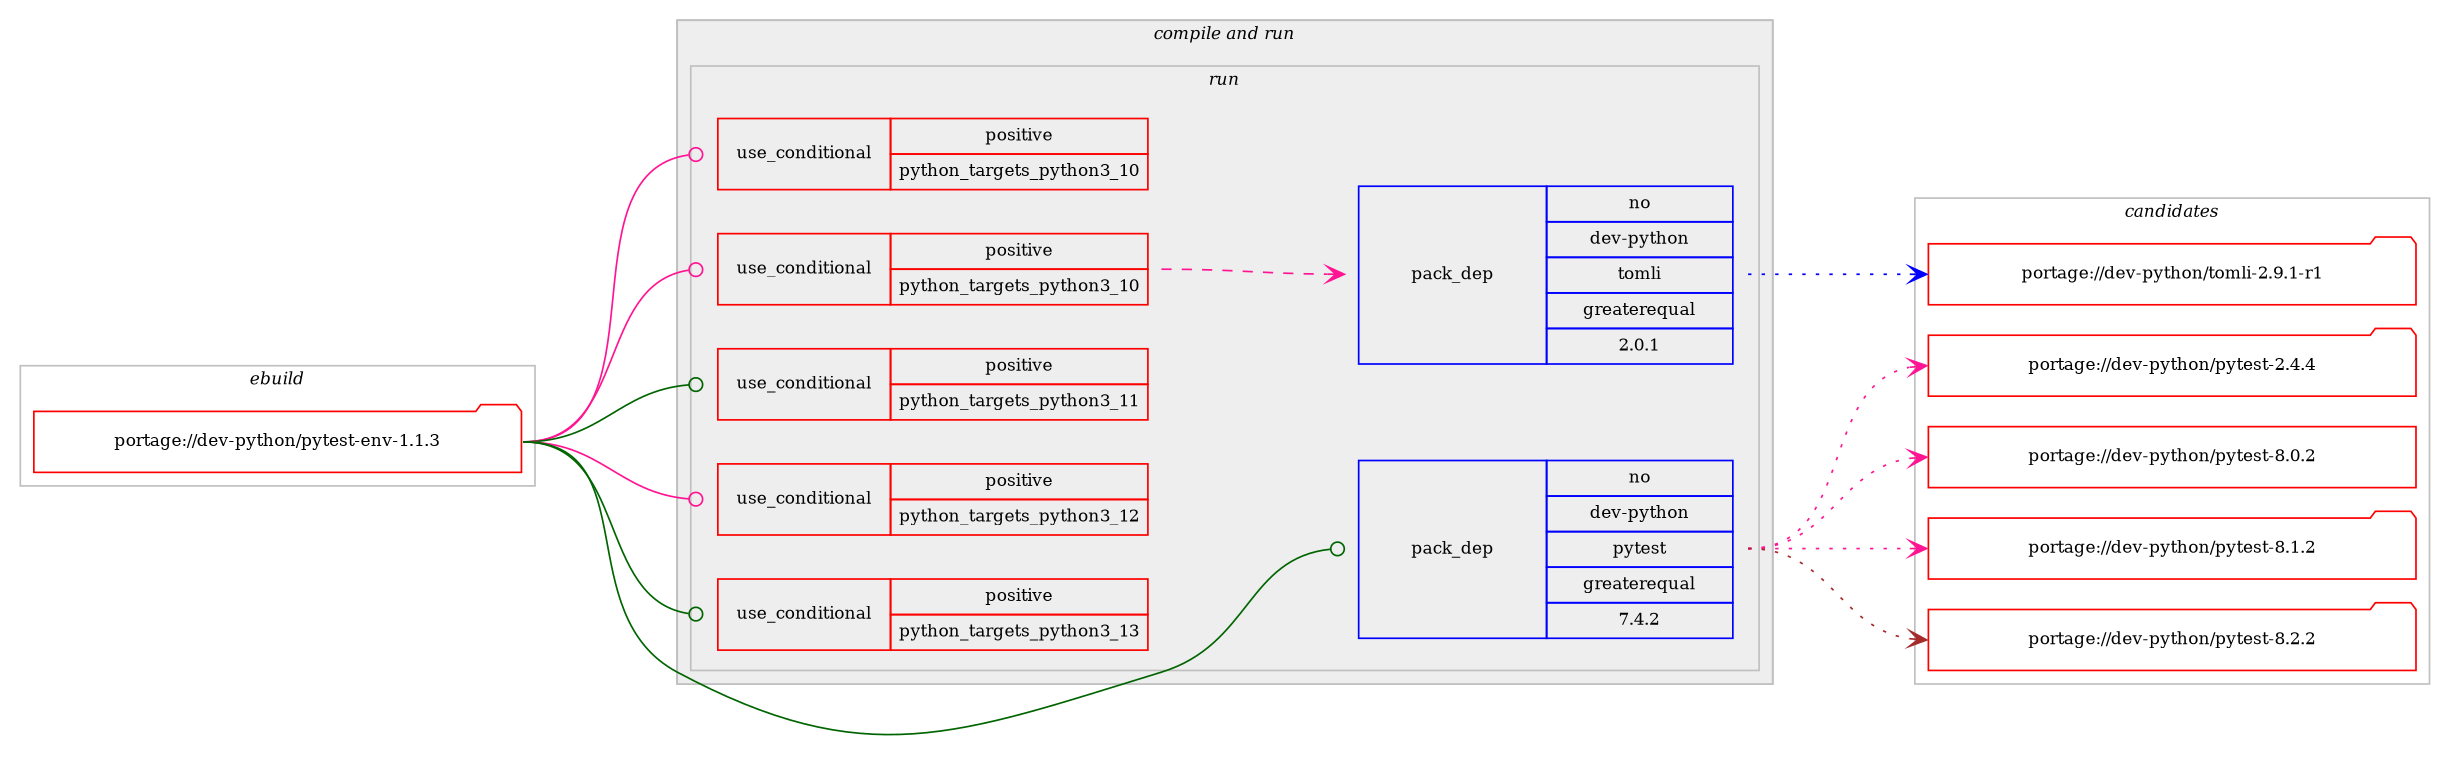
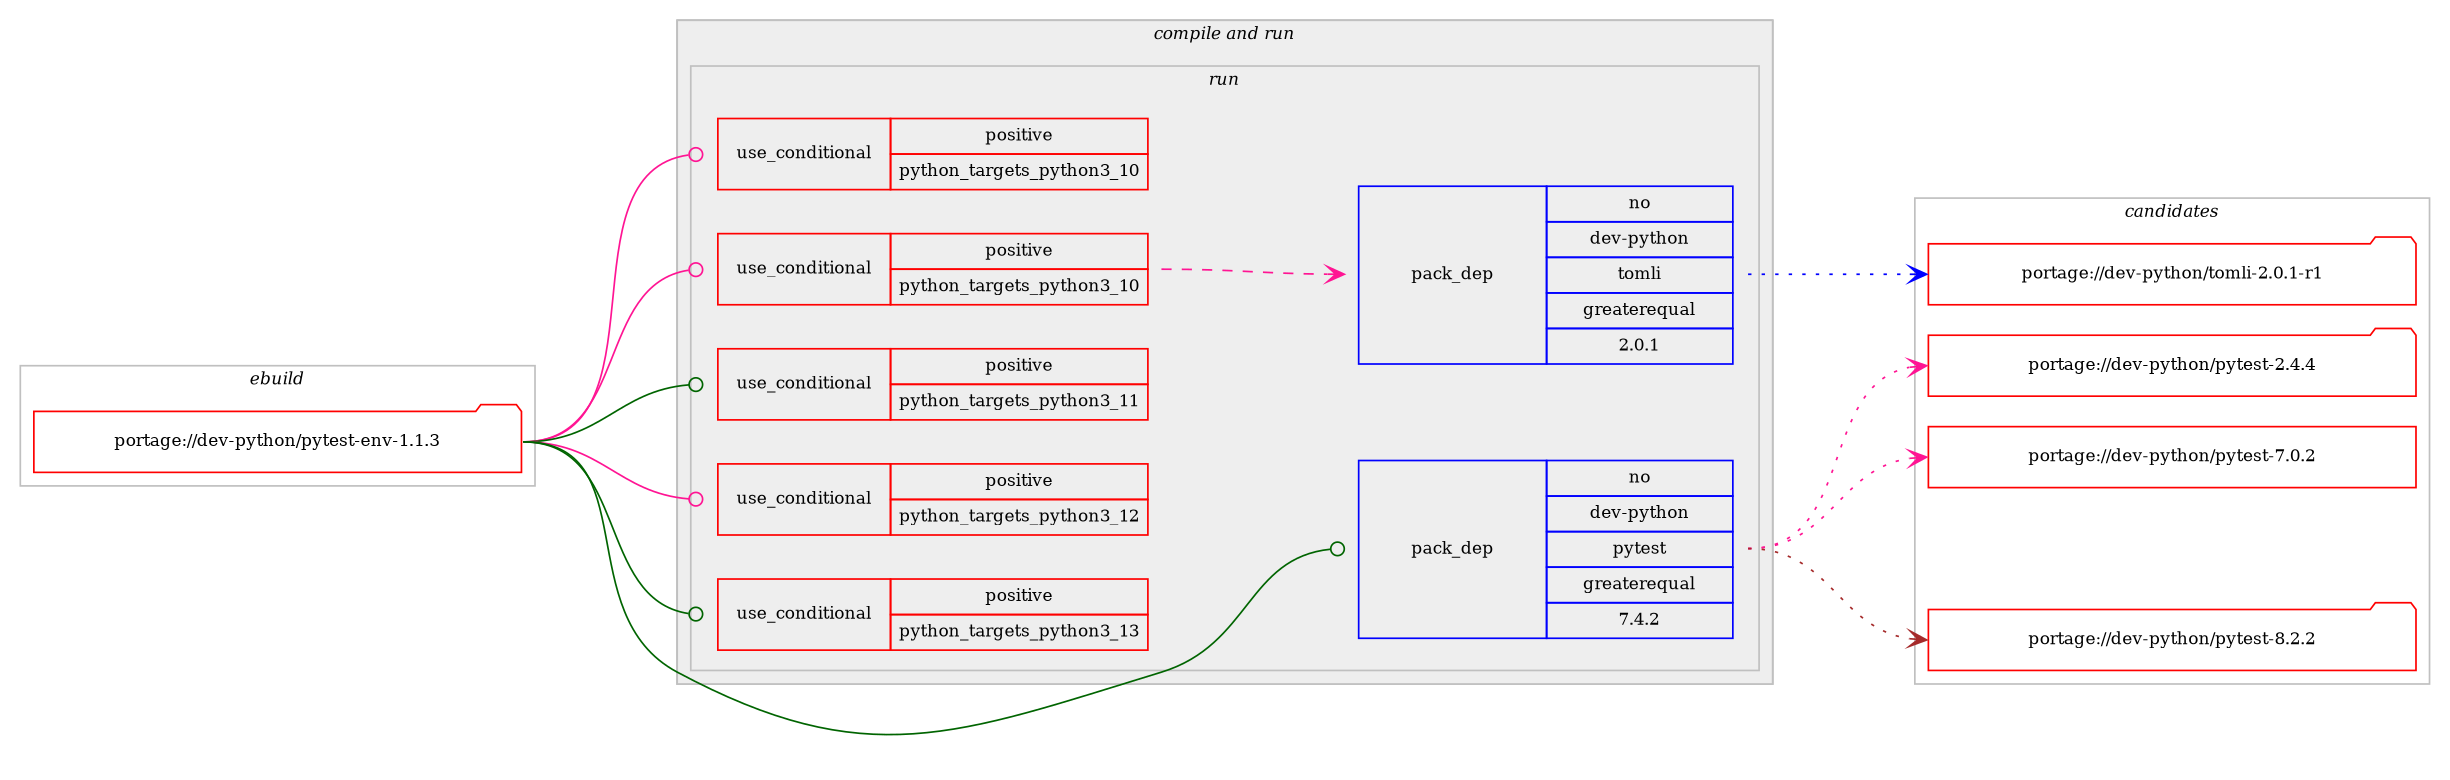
node "portage://dev-python/tomli-2.9.1-r1": label "portage://dev-python/tomli-2.9.1-r1" -> "portage://dev-python/tomli-2.0.1-r1"
node "portage://dev-python/pytest-8.0.2": label "portage://dev-python/pytest-8.0.2" -> "portage://dev-python/pytest-7.0.2"
node "portage://dev-python/pytest-8.1.2": removed
